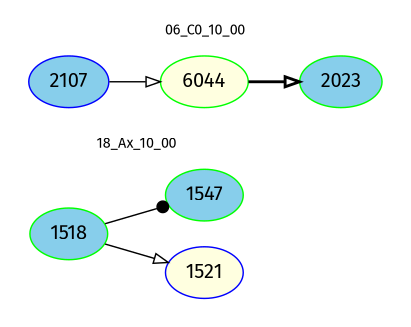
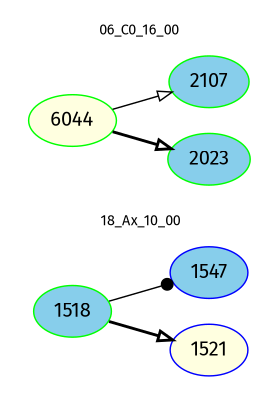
cluster "06_C0_10_00": label "06_C0_10_00" -> "06_C0_16_00"
node "2107": color blue -> green
edge "2107" -> "6044": reversed
node "1547": color green -> blue
edge "1518" -> "1521": style solid -> bold
